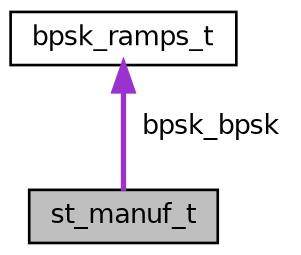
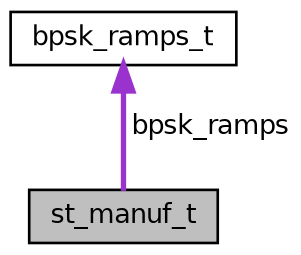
edge "st_manuf_t" -> "bpsk_ramps_t": label " bpsk_bpsk" -> " bpsk_ramps"
